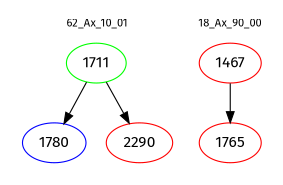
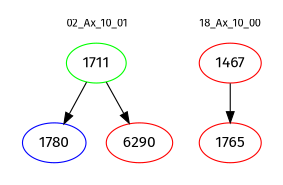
cluster "62_Ax_10_01": label "62_Ax_10_01" -> "02_Ax_10_01"
cluster "18_Ax_90_00": label "18_Ax_90_00" -> "18_Ax_10_00"
node "2290": label "2290" -> "6290"
